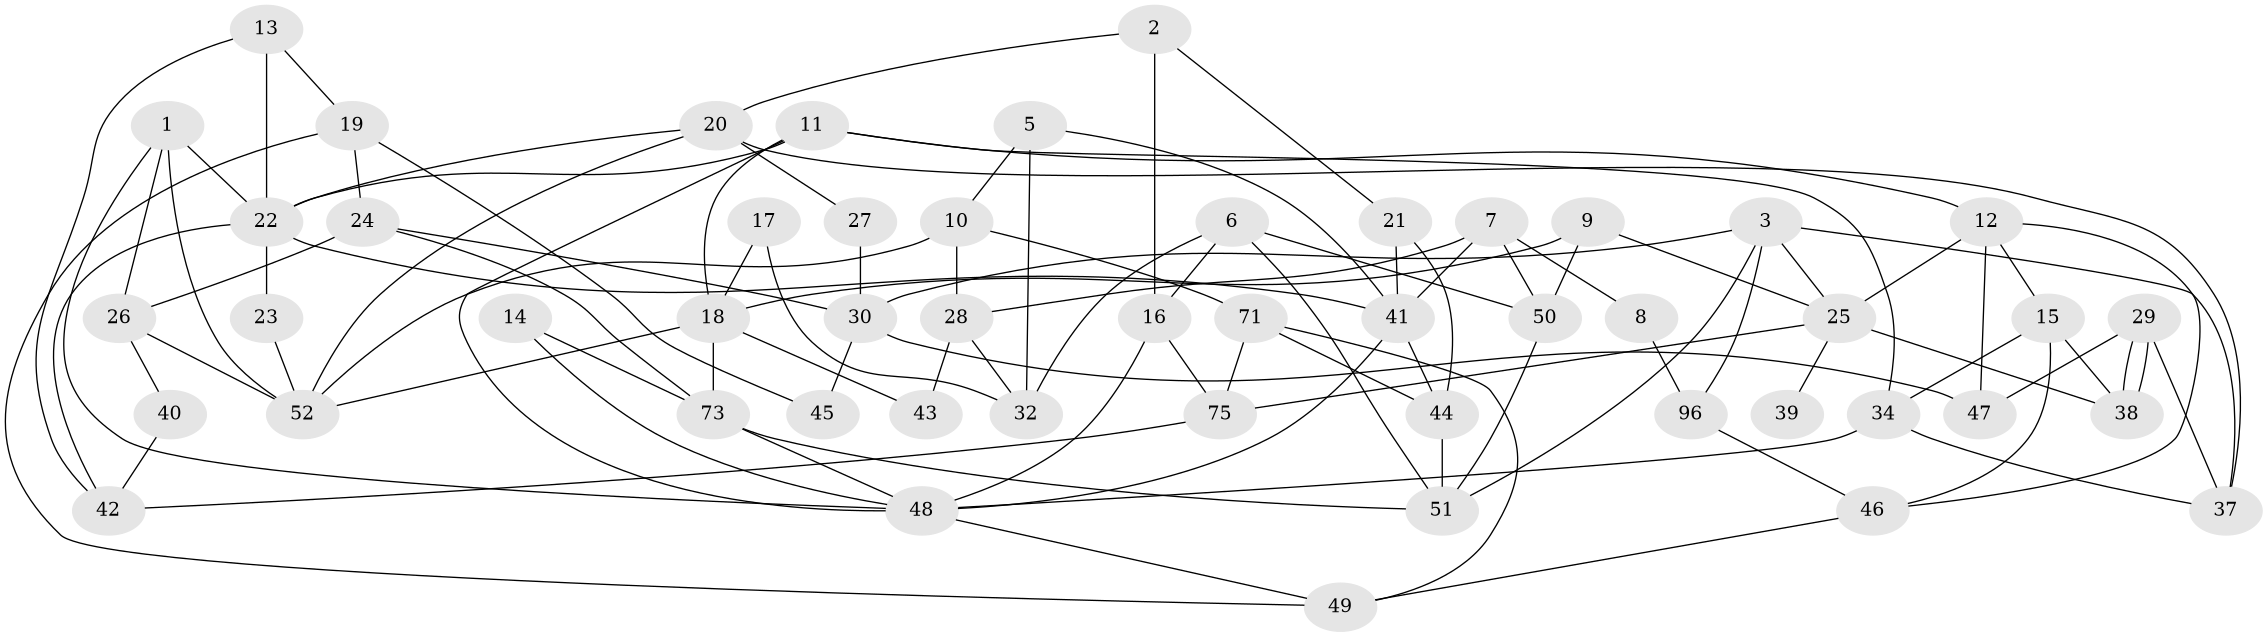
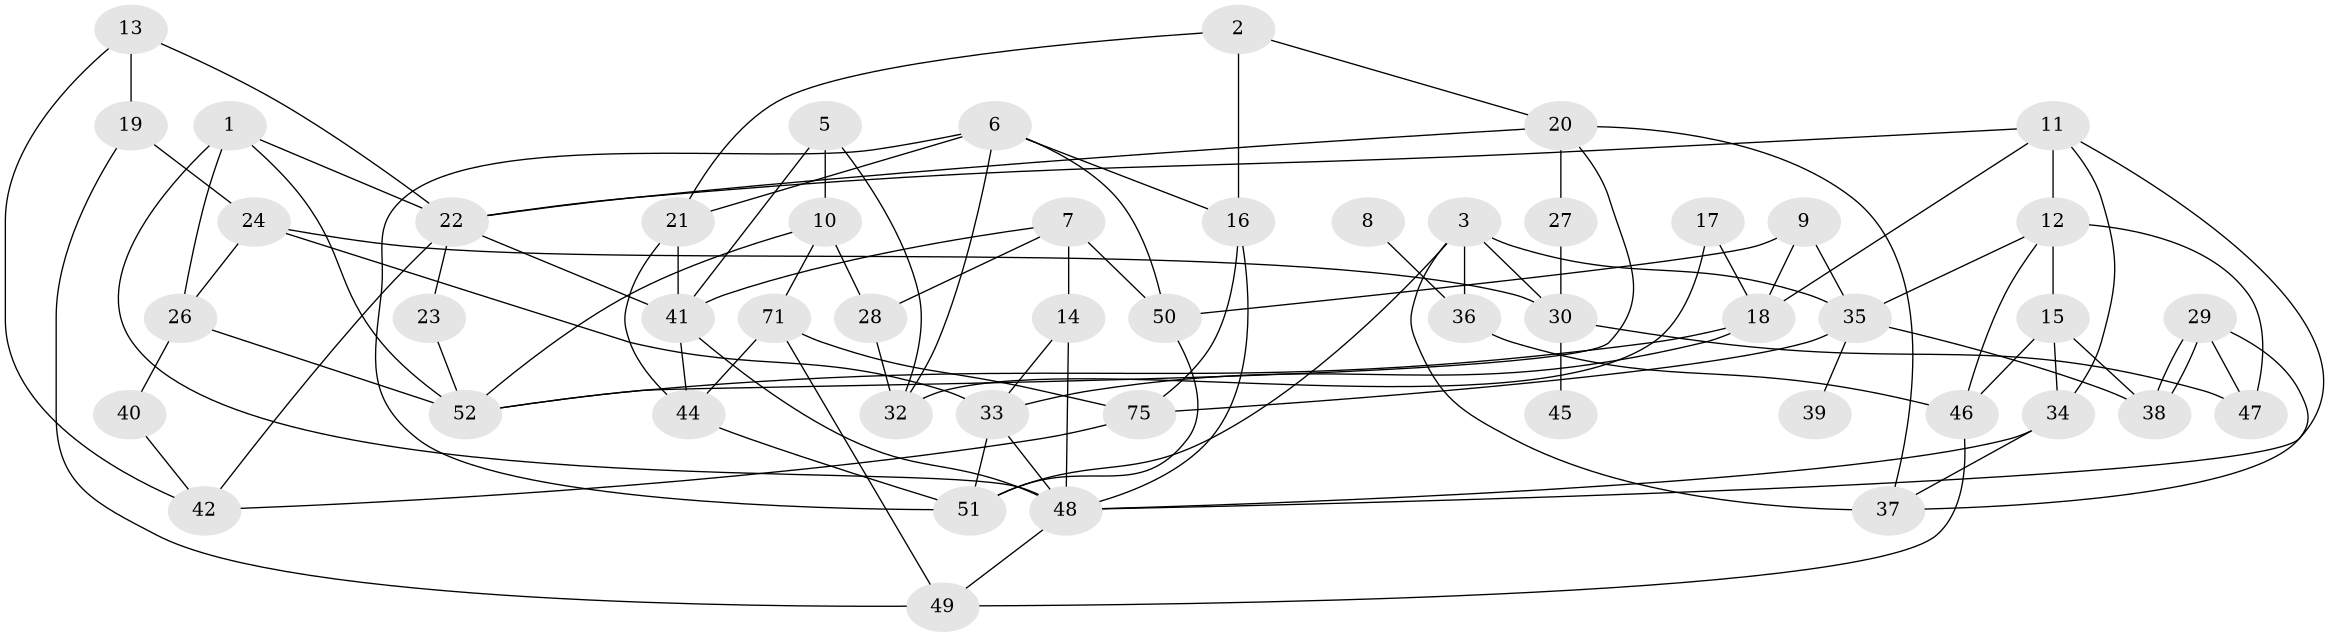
edge "6" -- "21": added
edge "7" -- "8": now "7" -- "14"
edge "19" -- "45": removed
node "25": label "25" -> "35"
node "73": label "73" -> "33"
node "43": removed
node "96": label "96" -> "36"
